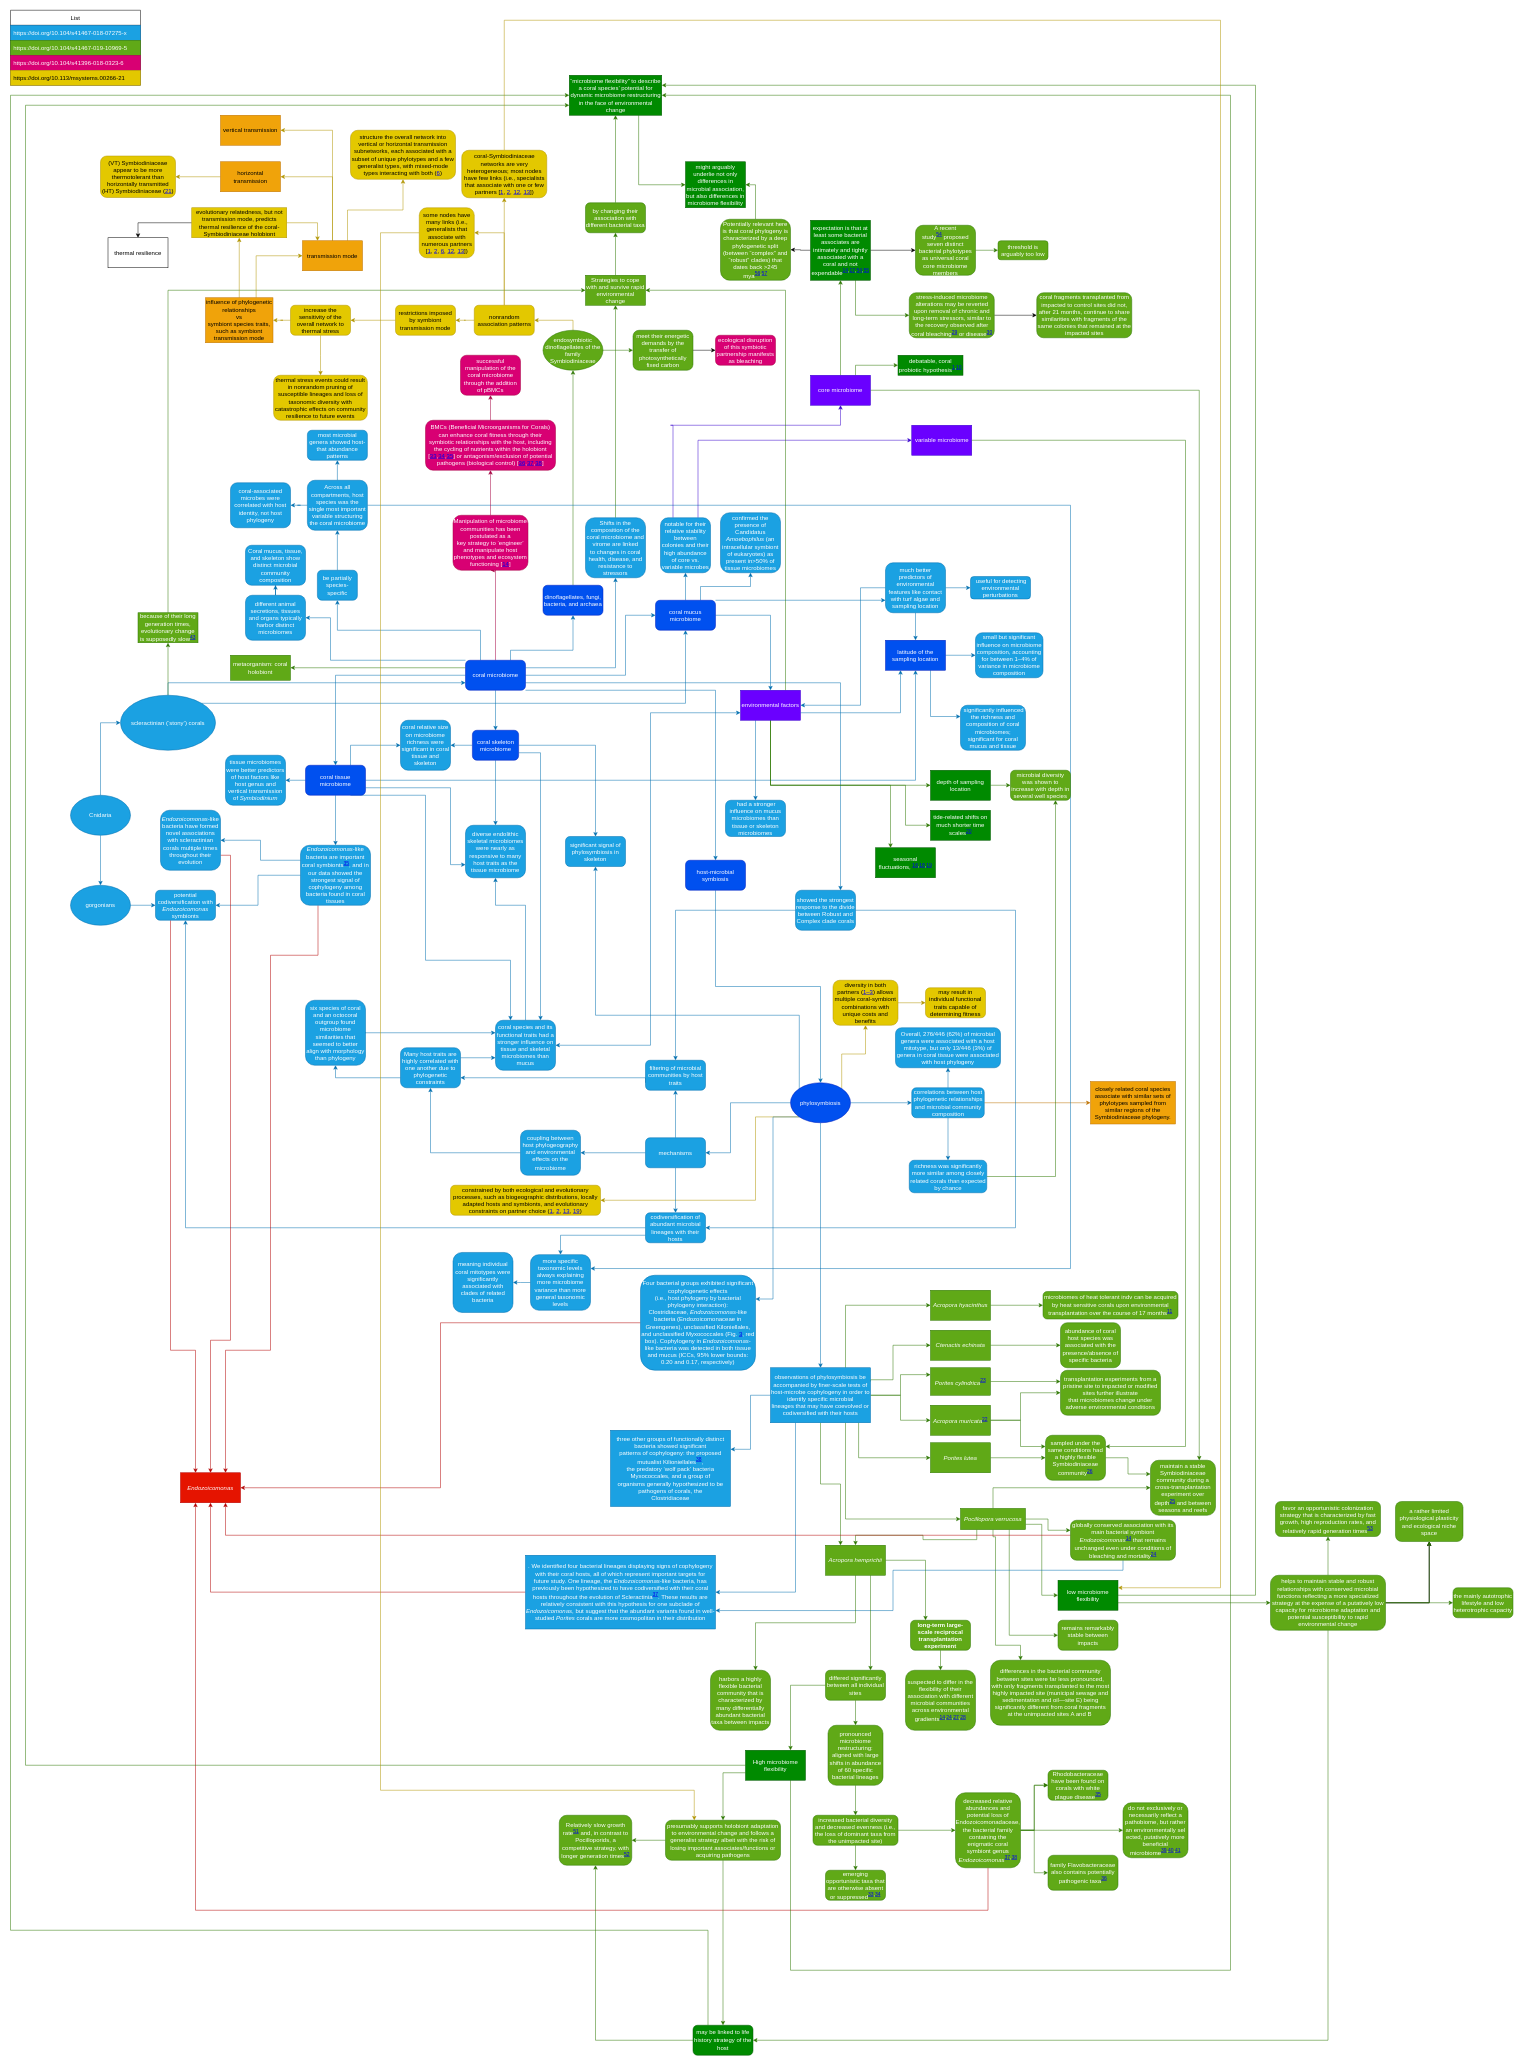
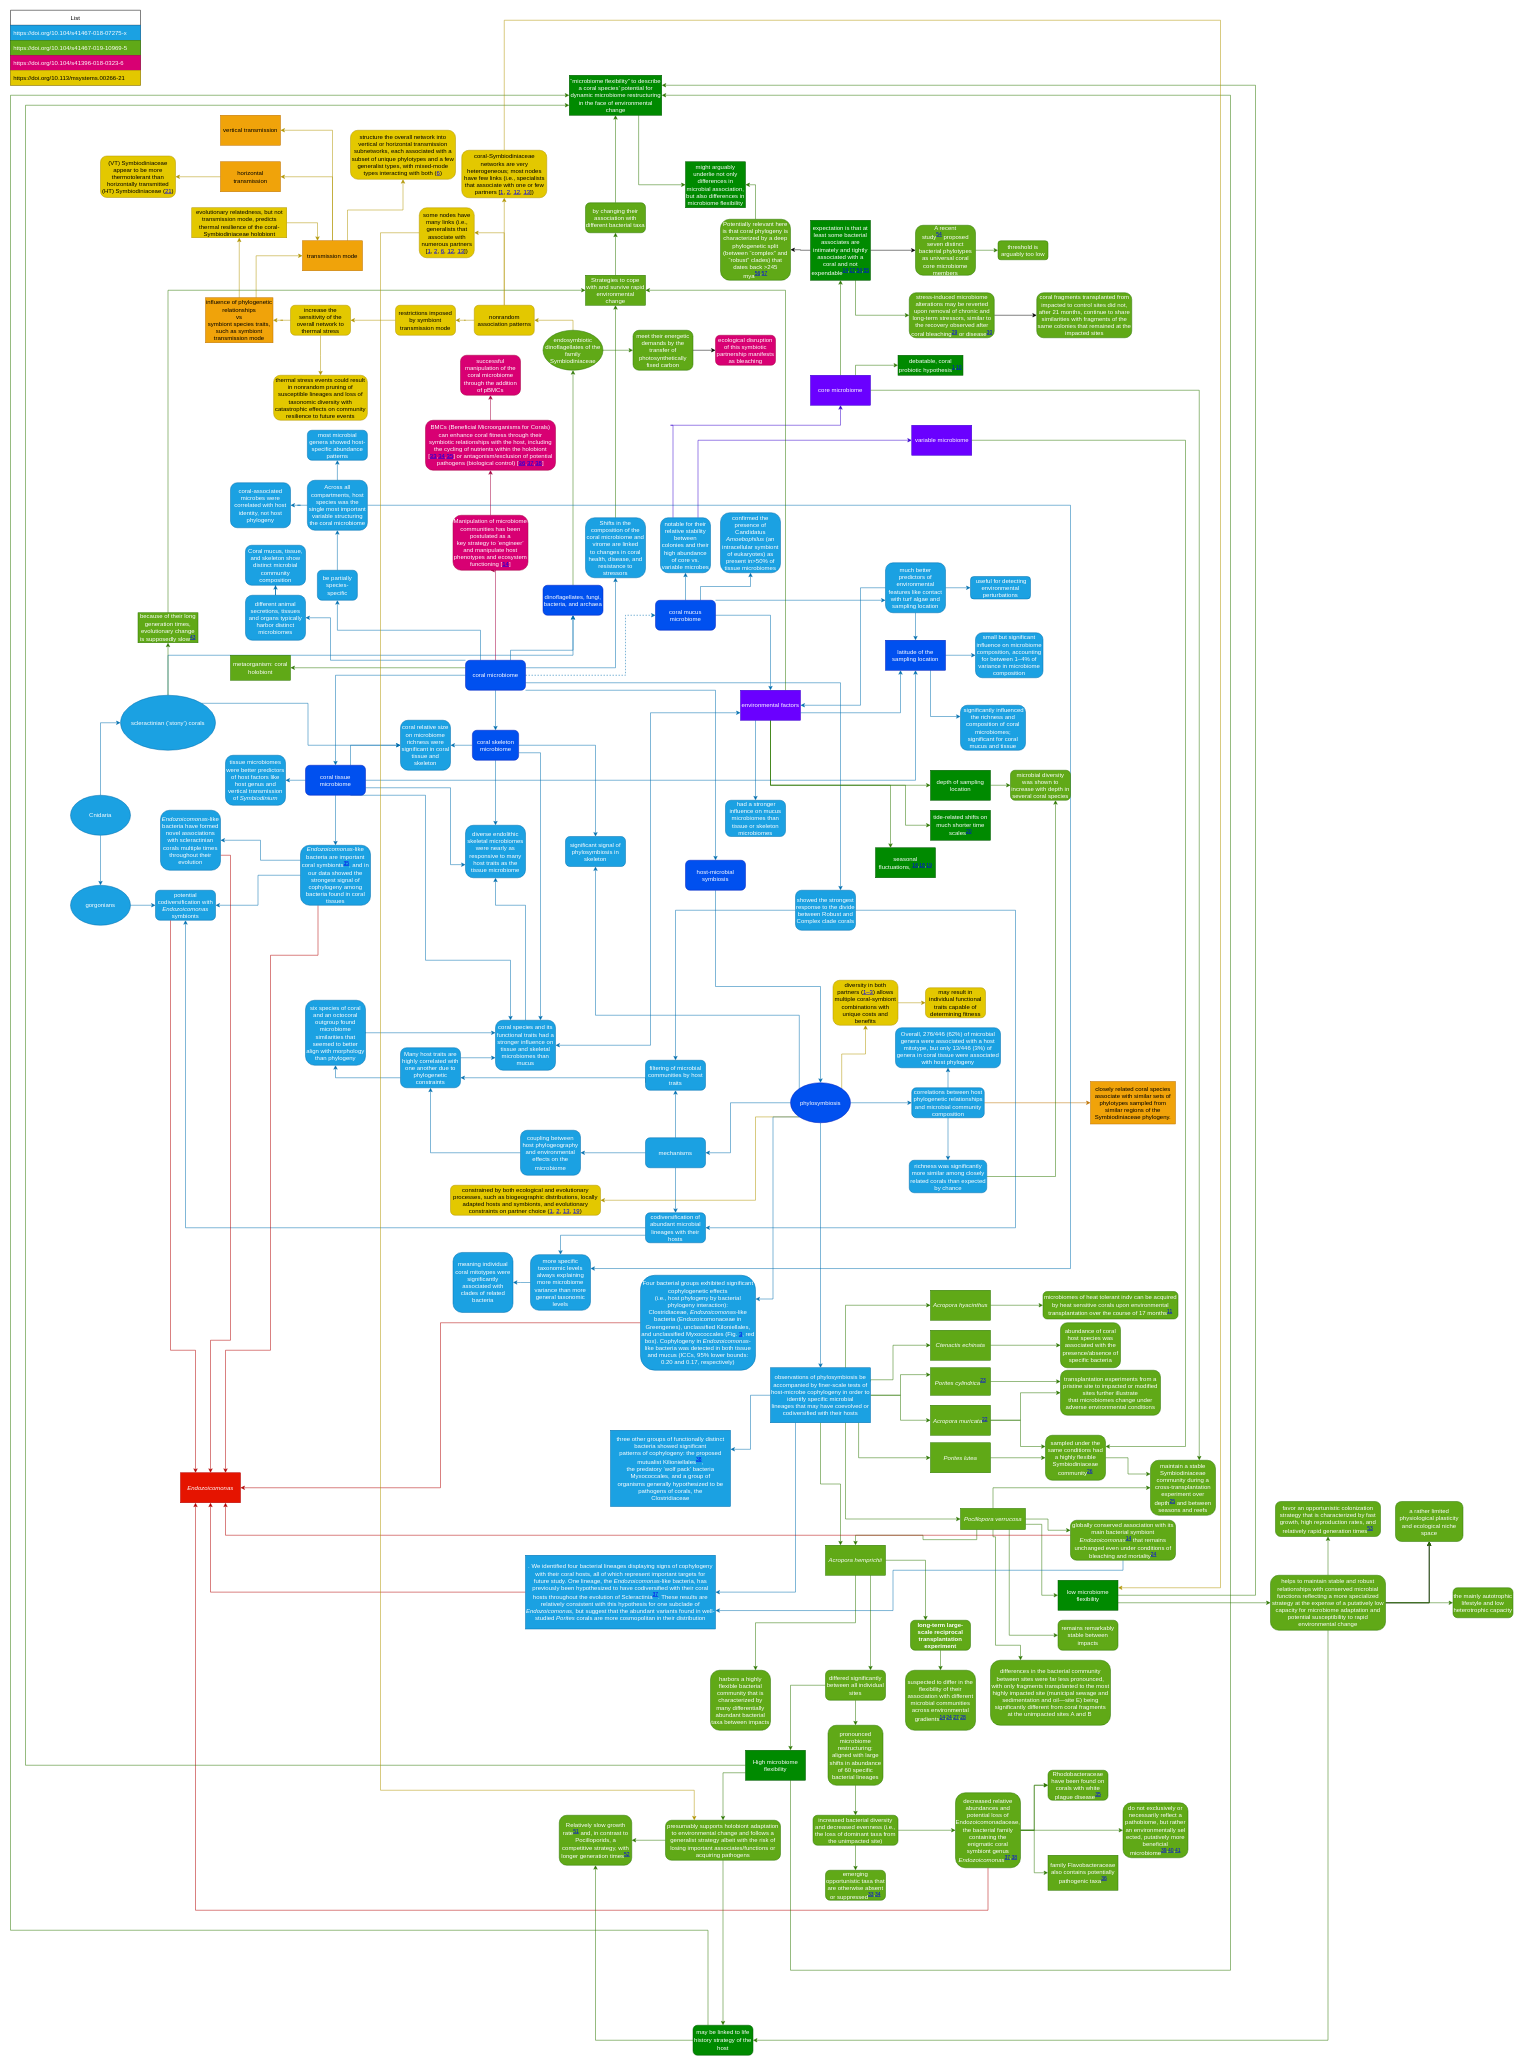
edge "evolutionary relatedness, but not transmission mode, predicts thermal resilience of the coral-Symbiodiniaceae holobiont" -> "thermal resilience": removed
node "thermal resilience": removed
node "most microbial genera showed host-that abundance patterns": label "most microbial genera showed host-that abundance patterns" -> "most microbial genera showed host-specific abundance patterns"
edge "coral microbiome" -> "coral mucus microbiome": style solid -> dashed
edge "scleractinian (‘stony’) corals" -> "coral microbiome": now "scleractinian (‘stony’) corals" -> "dinoflagellates, fungi, bacteria, and archaea"
edge "scleractinian (‘stony’) corals" -> "coral mucus microbiome": now "scleractinian (‘stony’) corals" -> "coral relative size on microbiome richness were significant in coral tissue and skeleton"
node "microbial diversity was shown to increase with depth in several well species": label "microbial diversity was shown to increase with depth in several well species" -> "microbial diversity was shown to increase with depth in several coral species"
node "family Flavobacteraceae also contains potentially pathogenic taxa36": shape rounded rectangle -> rectangle
